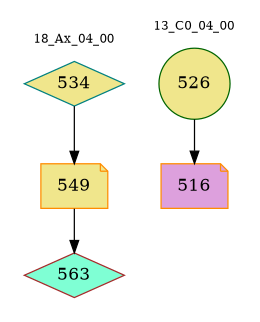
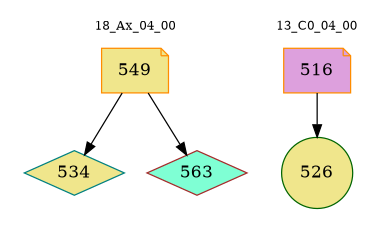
edge "534" -> "549": reversed
edge "526" -> "516": reversed
